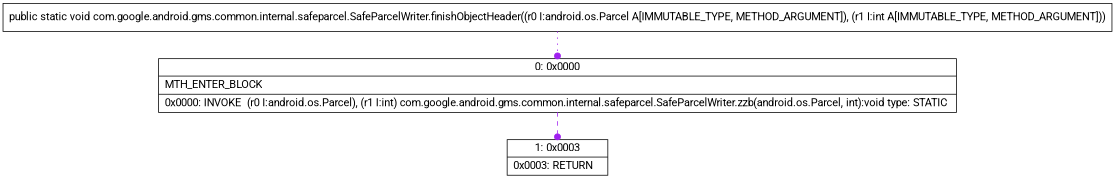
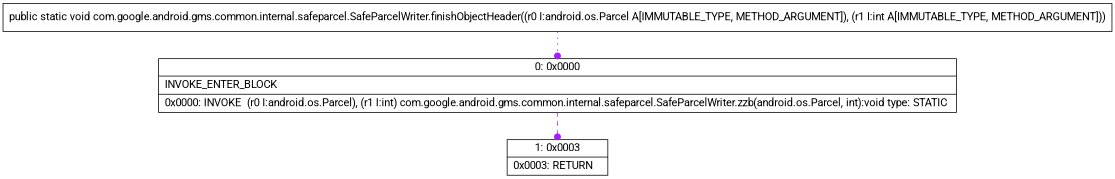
node "0: 0x0000": text "MTH_ENTER_BLOCK" -> "INVOKE_ENTER_BLOCK"
